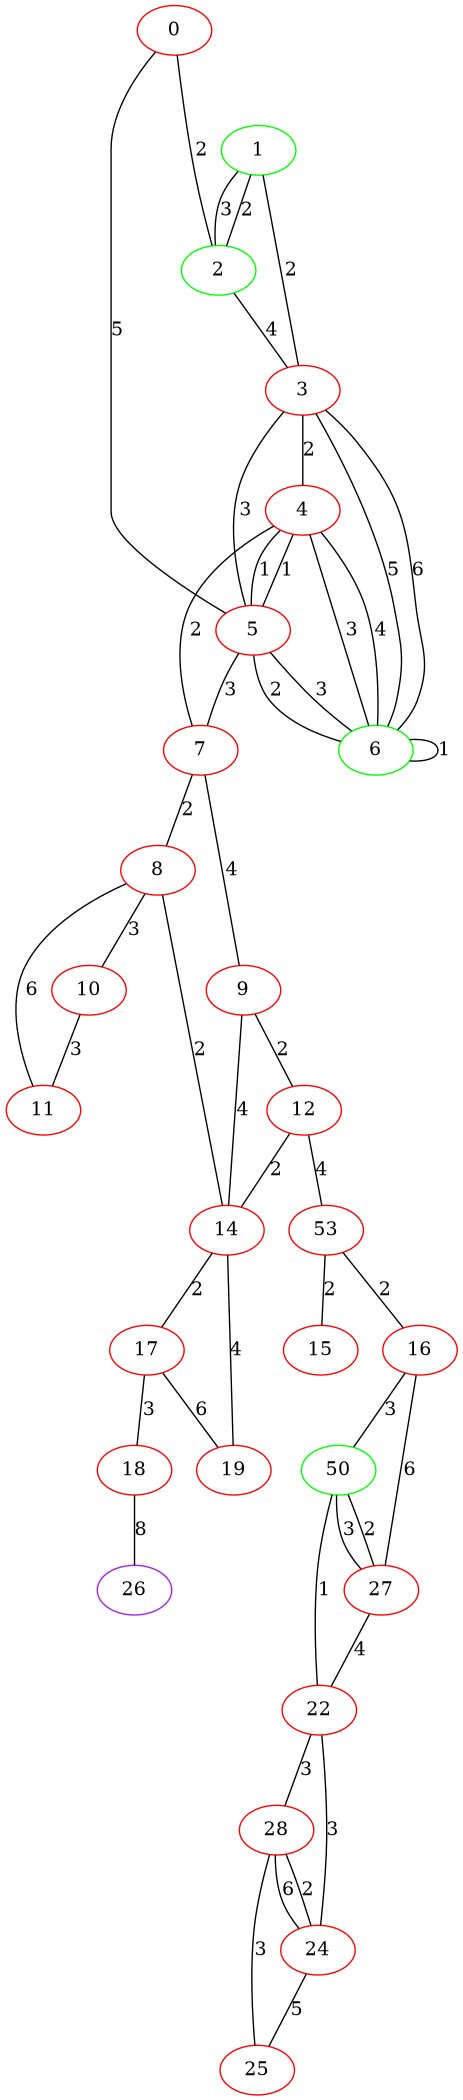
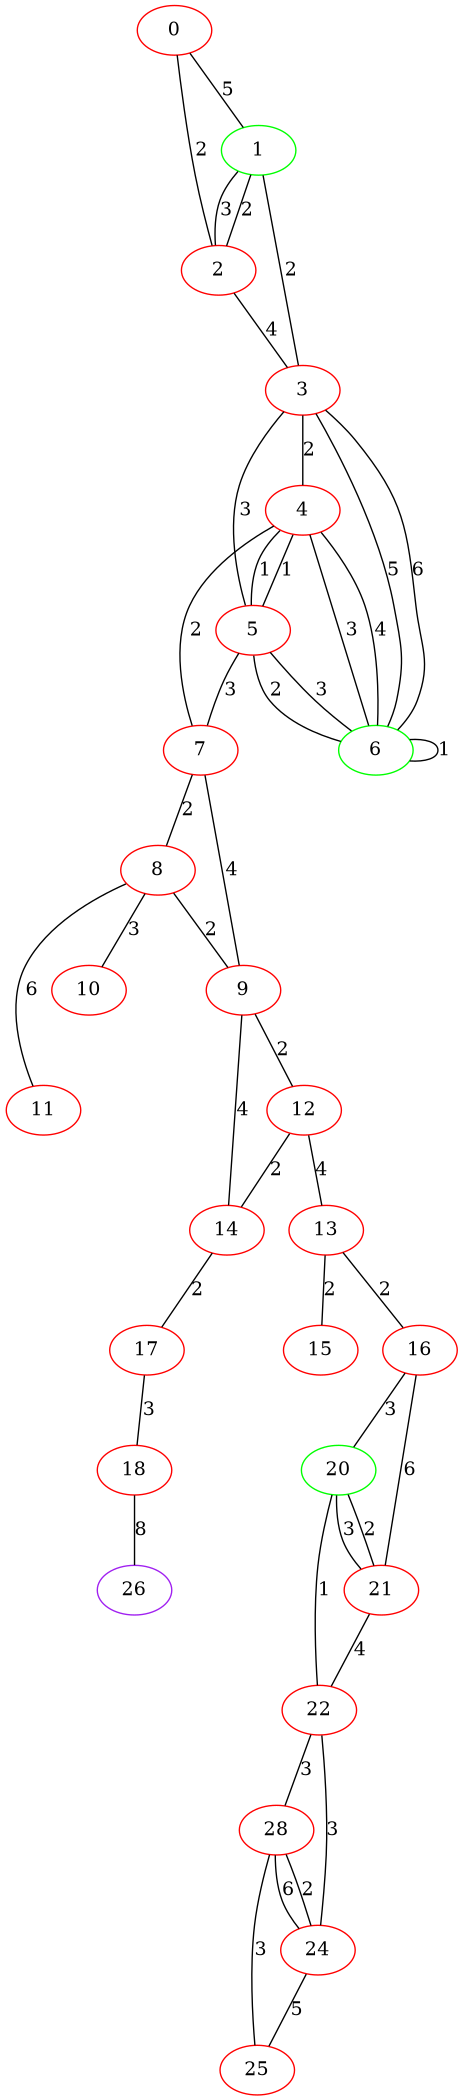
node "2": color green -> red
edge "0" -- "5": now "0" -- "1"
edge "10" -- "11": removed, label "3"
edge "8" -- "14": now "8" -- "9"
node "53": label "53" -> "13"
node "19": removed
node "50": label "50" -> "20"
node "27": label "27" -> "21"
